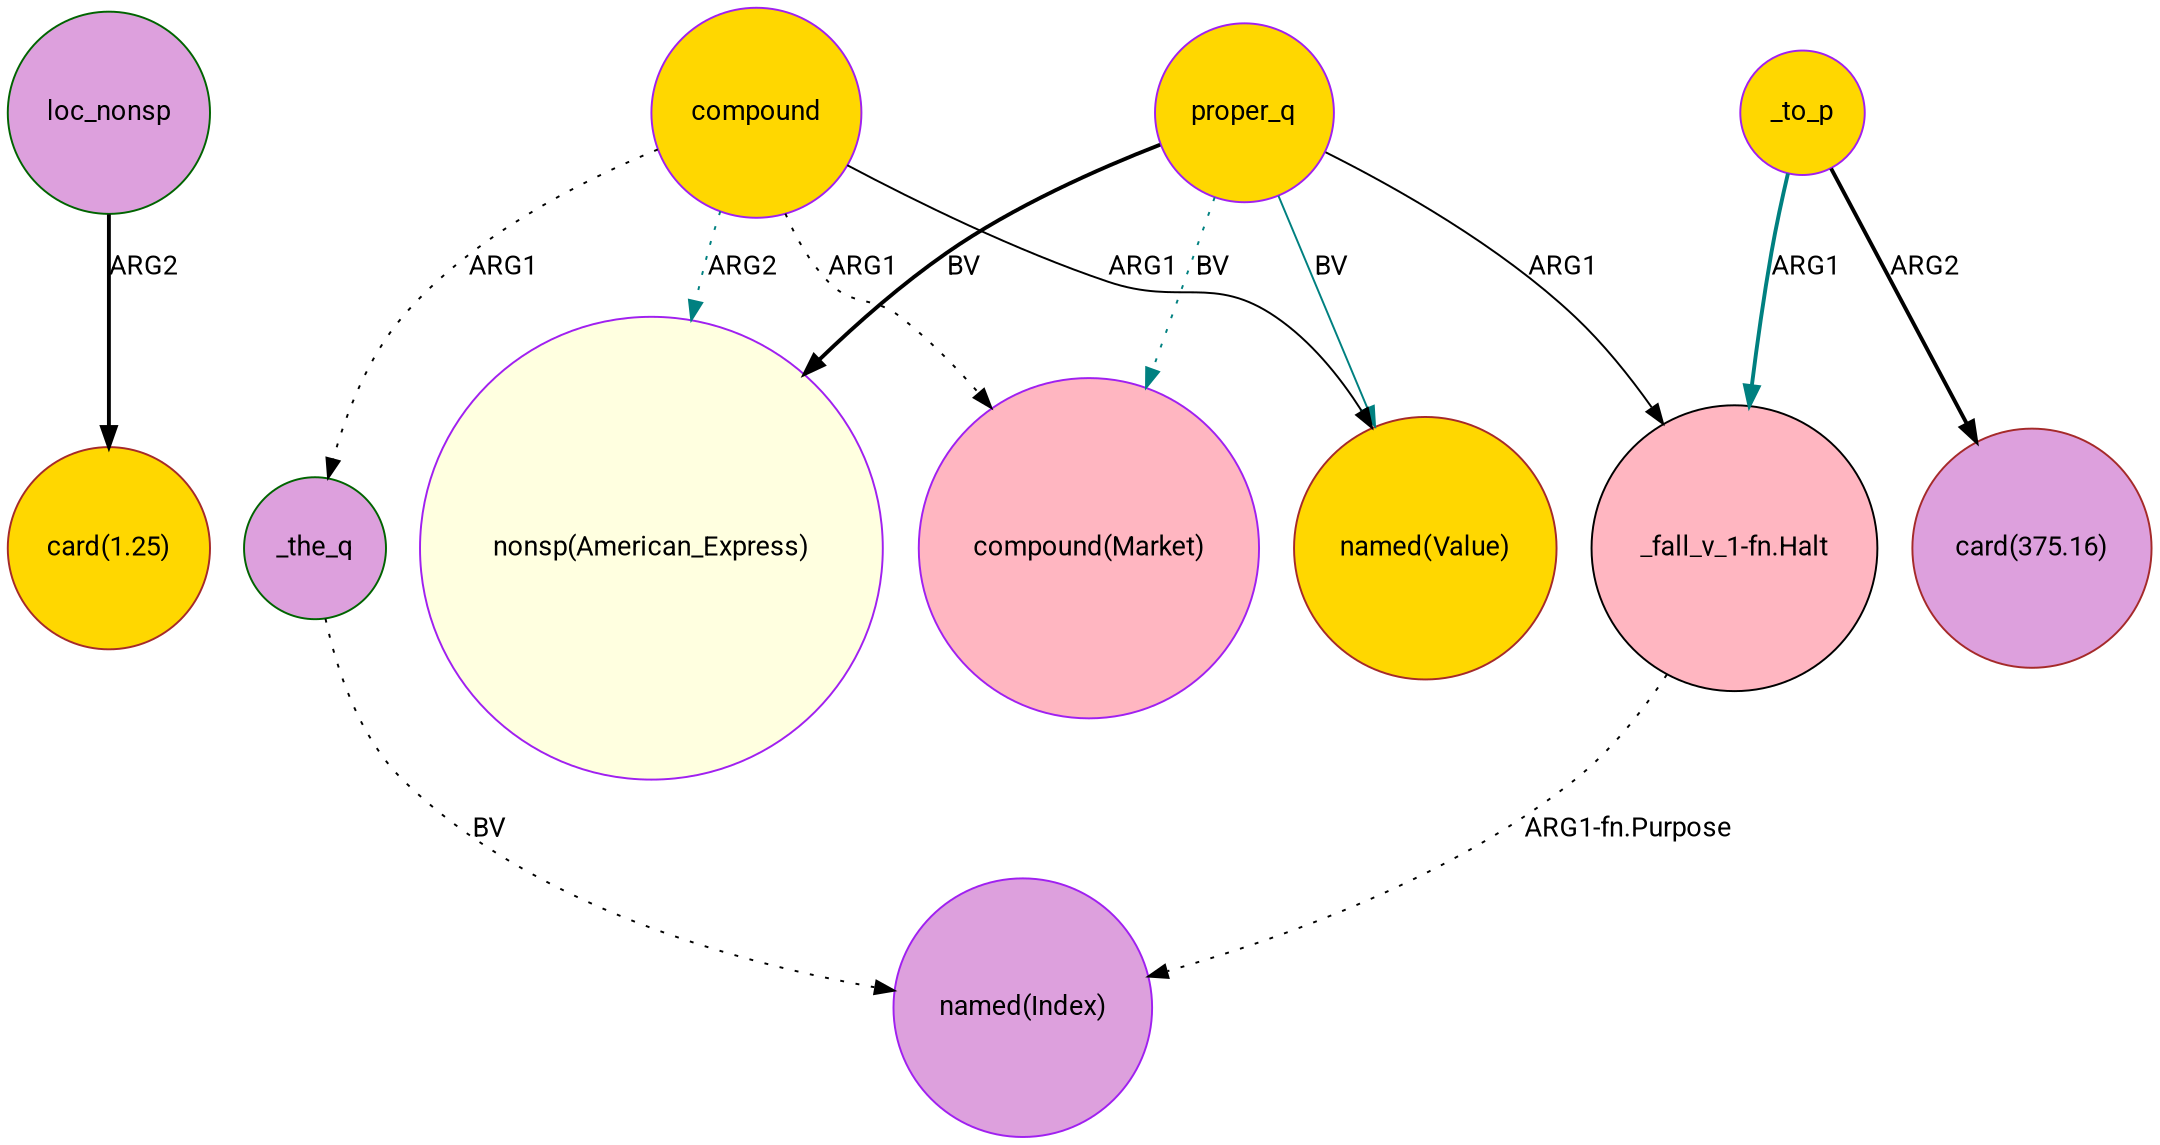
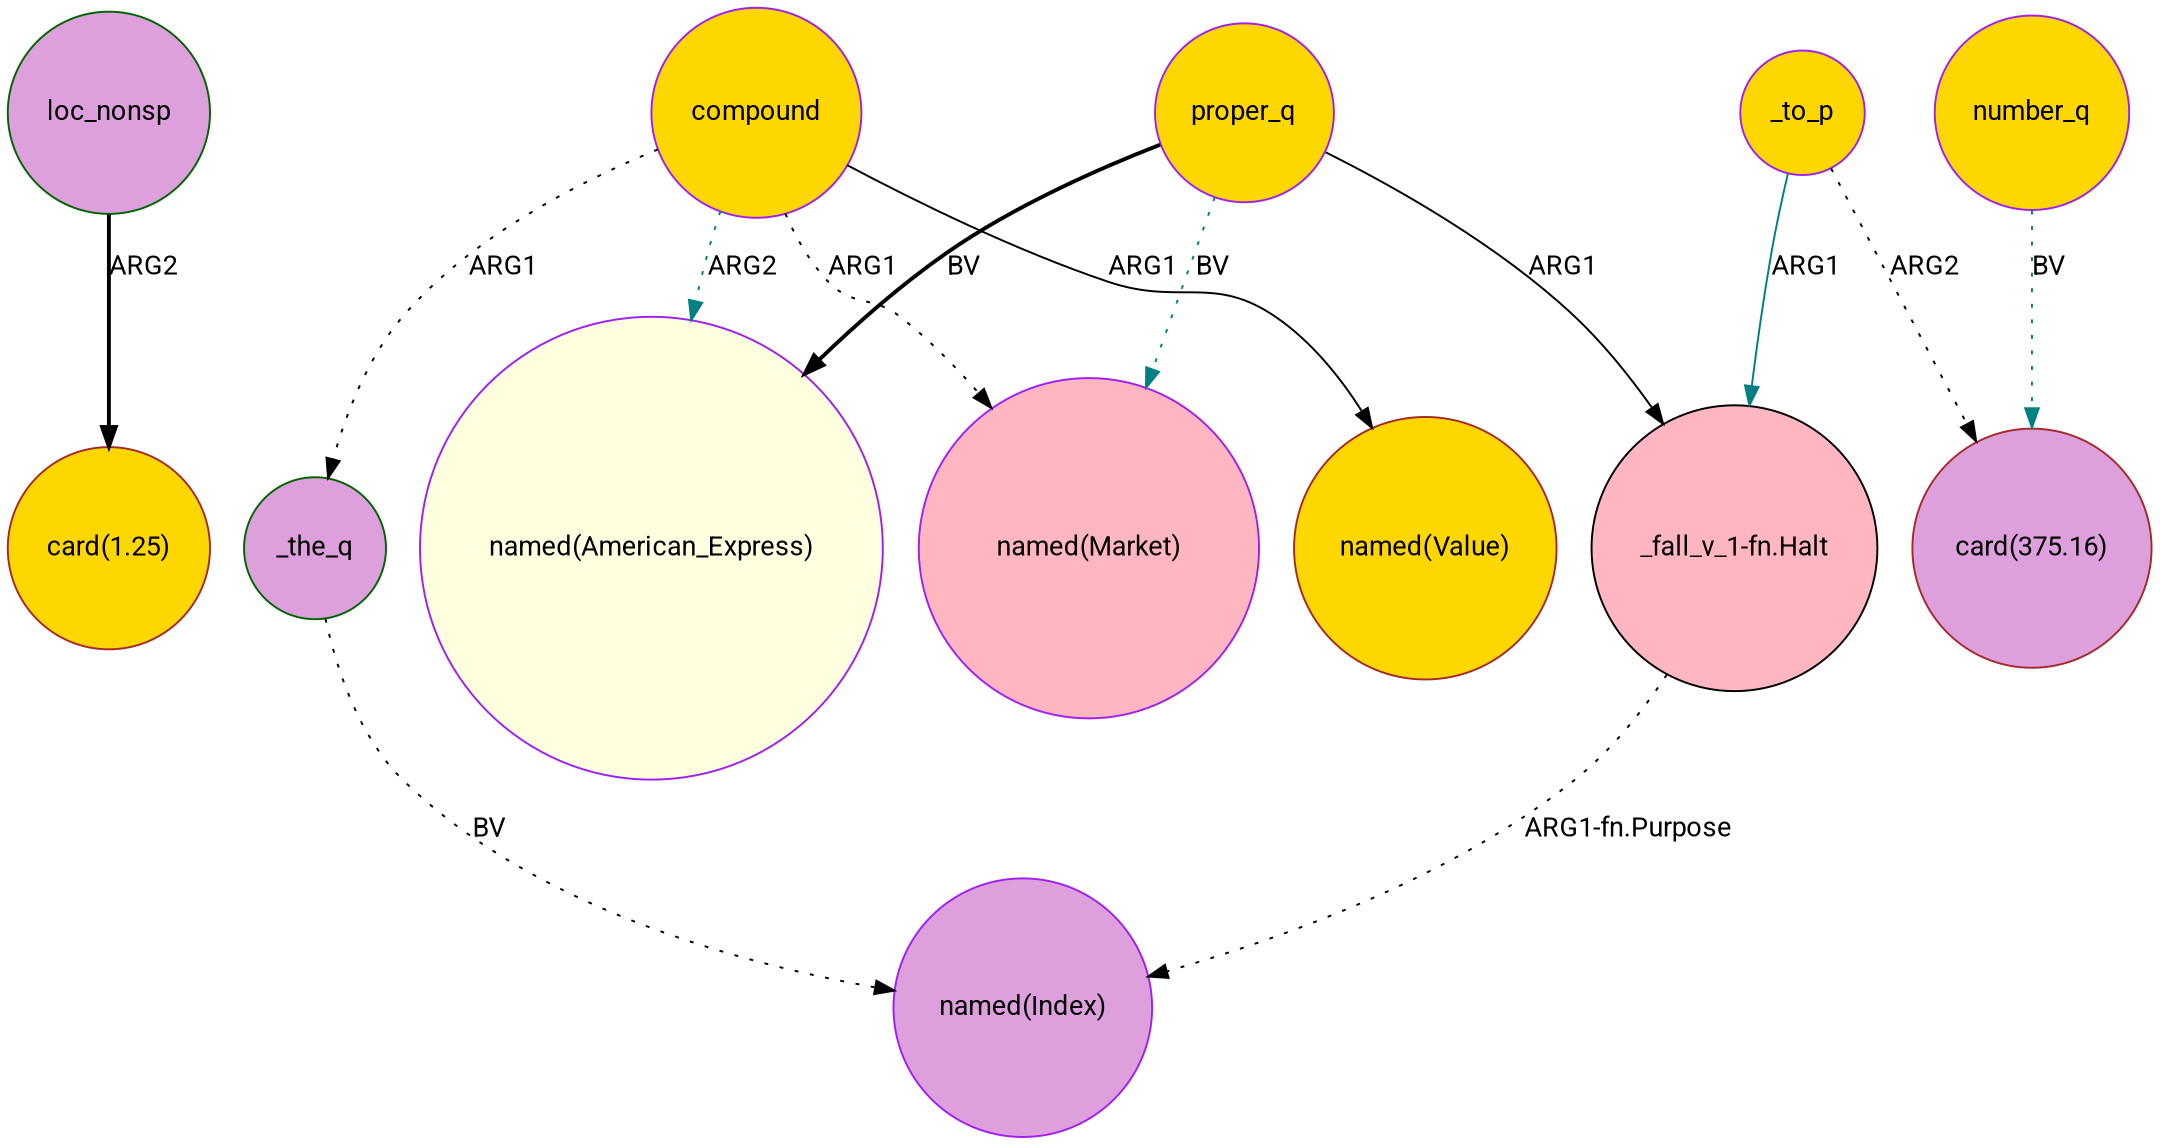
node "number_q": added
edge "_to_p" -> "_fall_v_1-fn.Halt": style bold -> solid
edge "_to_p" -> "card(375.16)": style bold -> dotted
edge "proper_q" -> "named(Value)": removed, label "BV"
node "nonsp(American_Express)": label "nonsp(American_Express)" -> "named(American_Express)"
node "compound(Market)": label "compound(Market)" -> "named(Market)"
